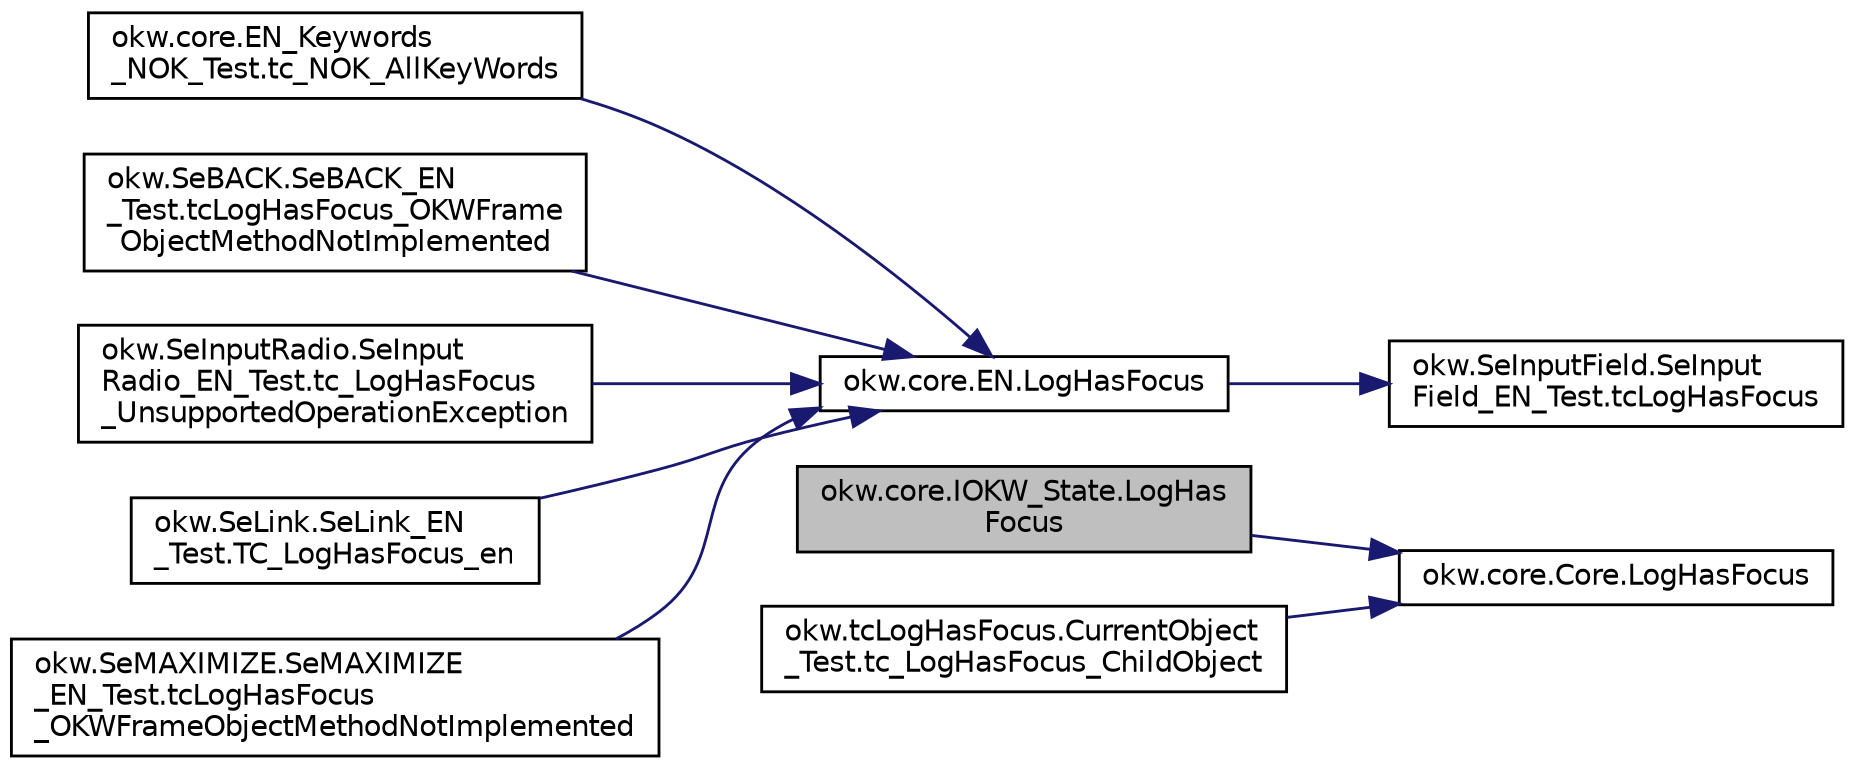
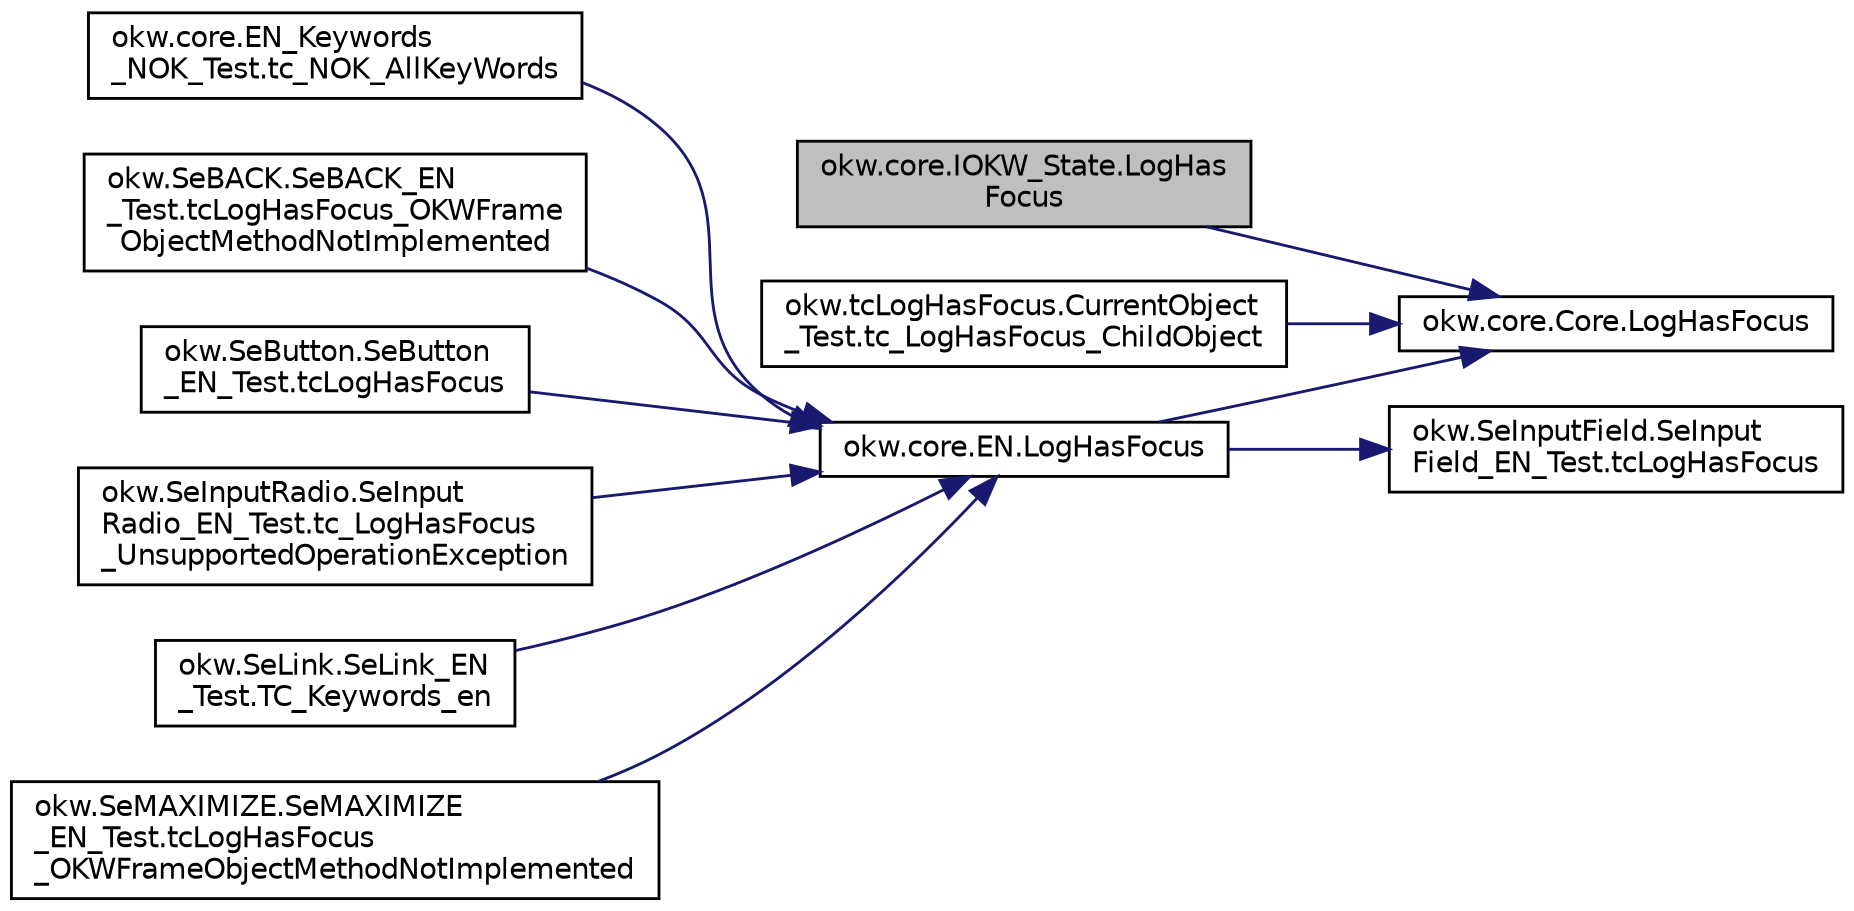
node "okw.SeButton.SeButton _EN_Test.tcLogHasFocus": added
edge "okw.core.EN.LogHasFocus" -> "okw.core.Core.LogHasFocus": added
node "okw.SeLink.SeLink_EN _Test.TC_LogHasFocus_en": label "okw.SeLink.SeLink_EN _Test.TC_LogHasFocus_en" -> "okw.SeLink.SeLink_EN _Test.TC_Keywords_en"
